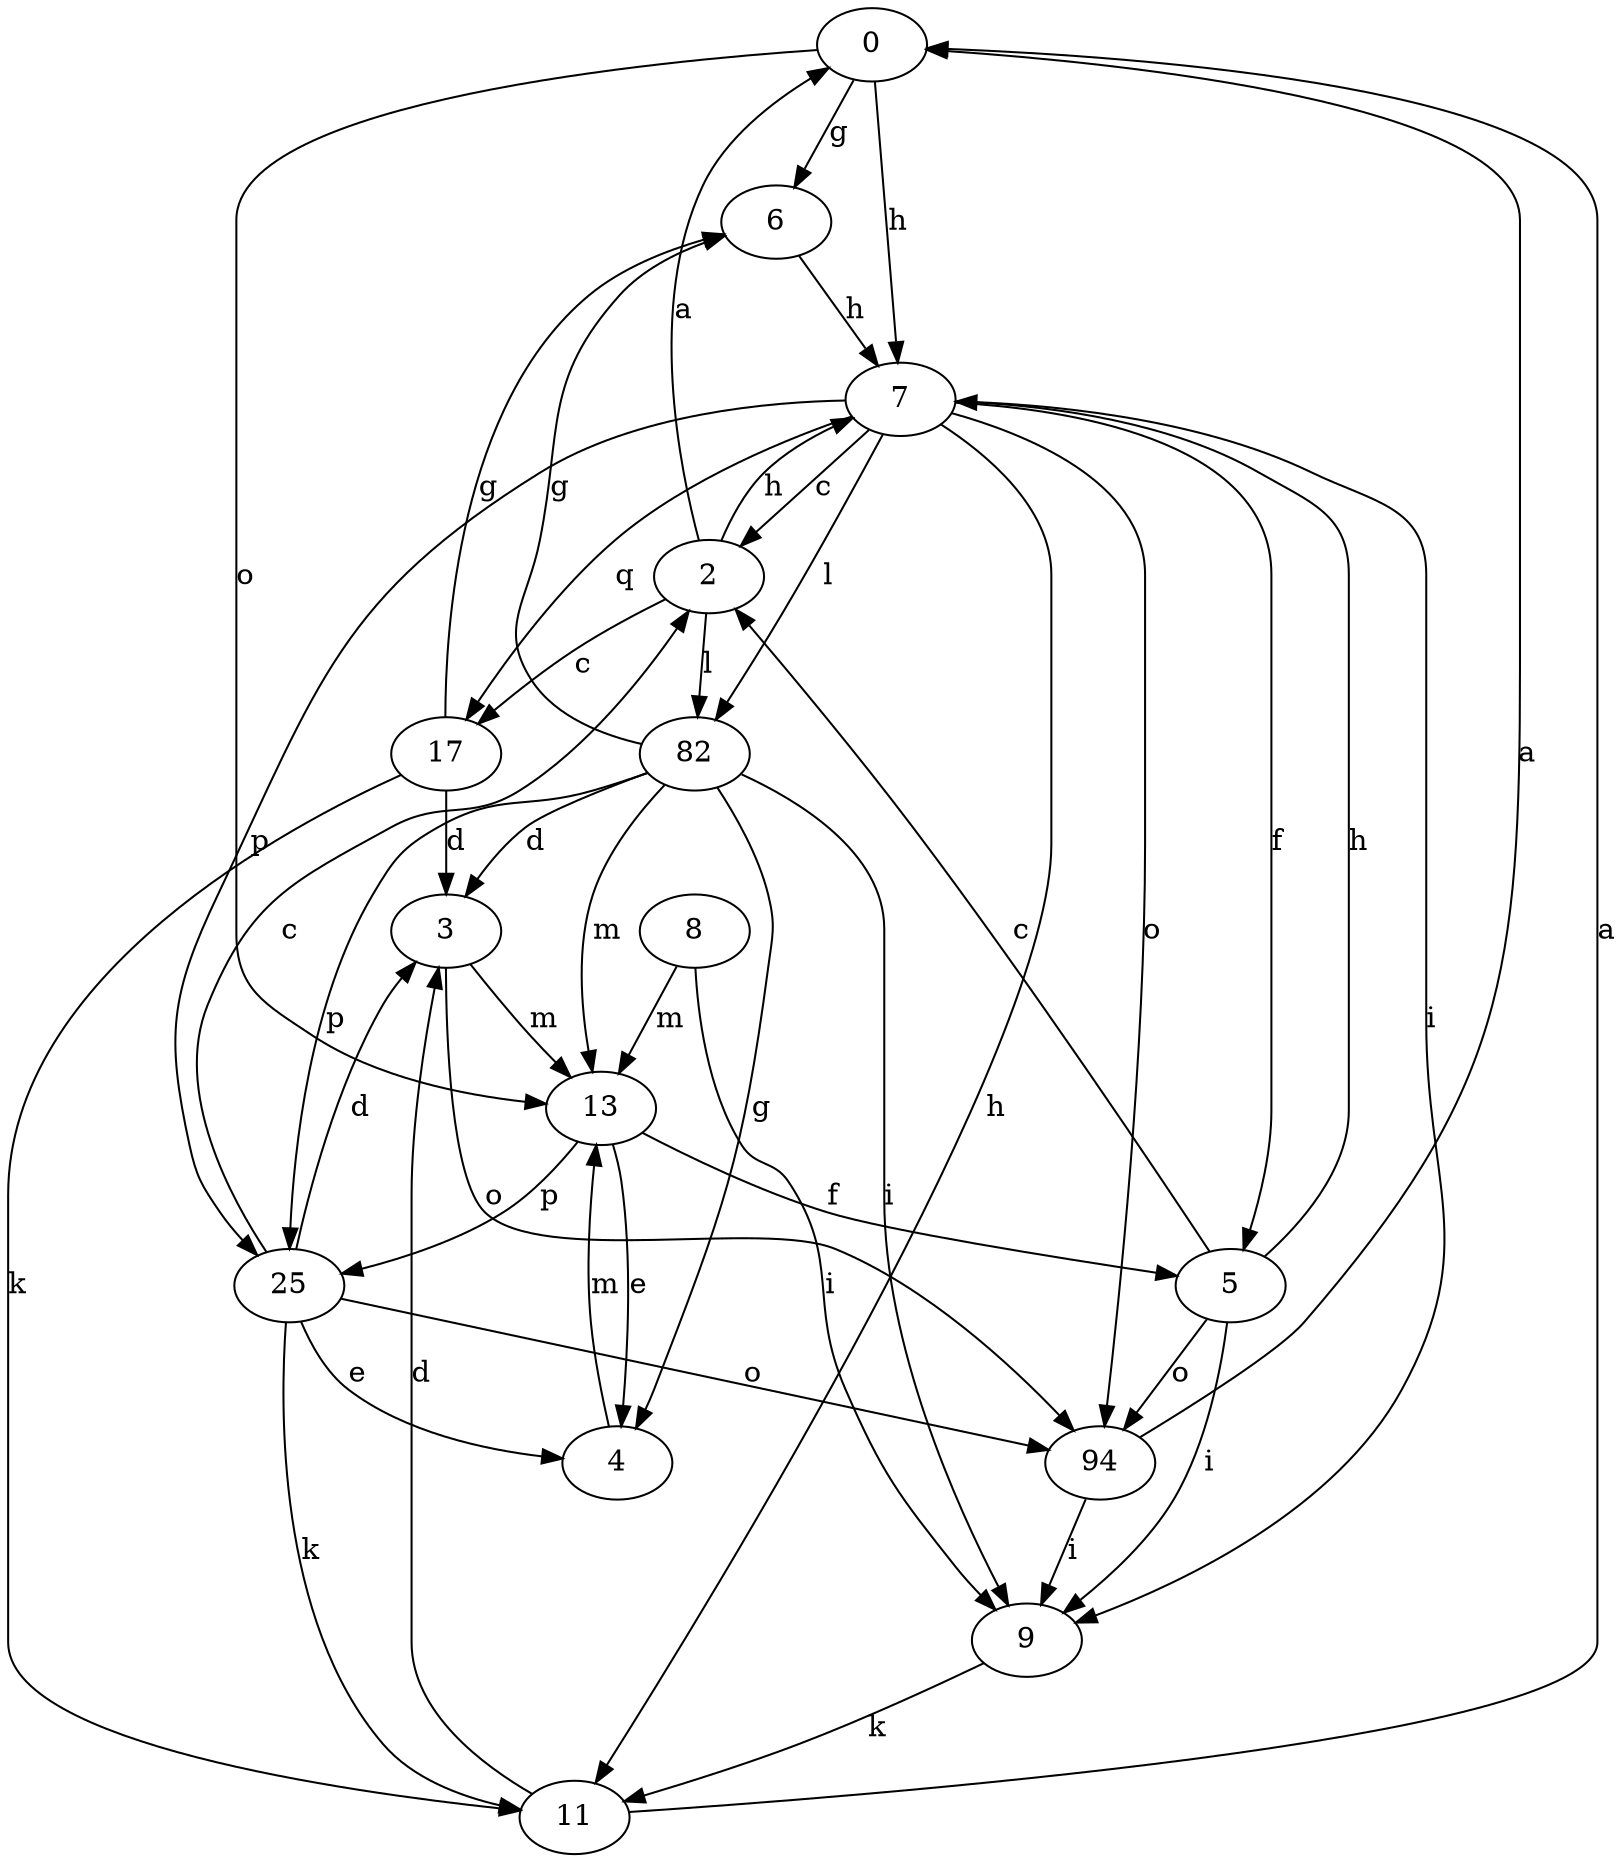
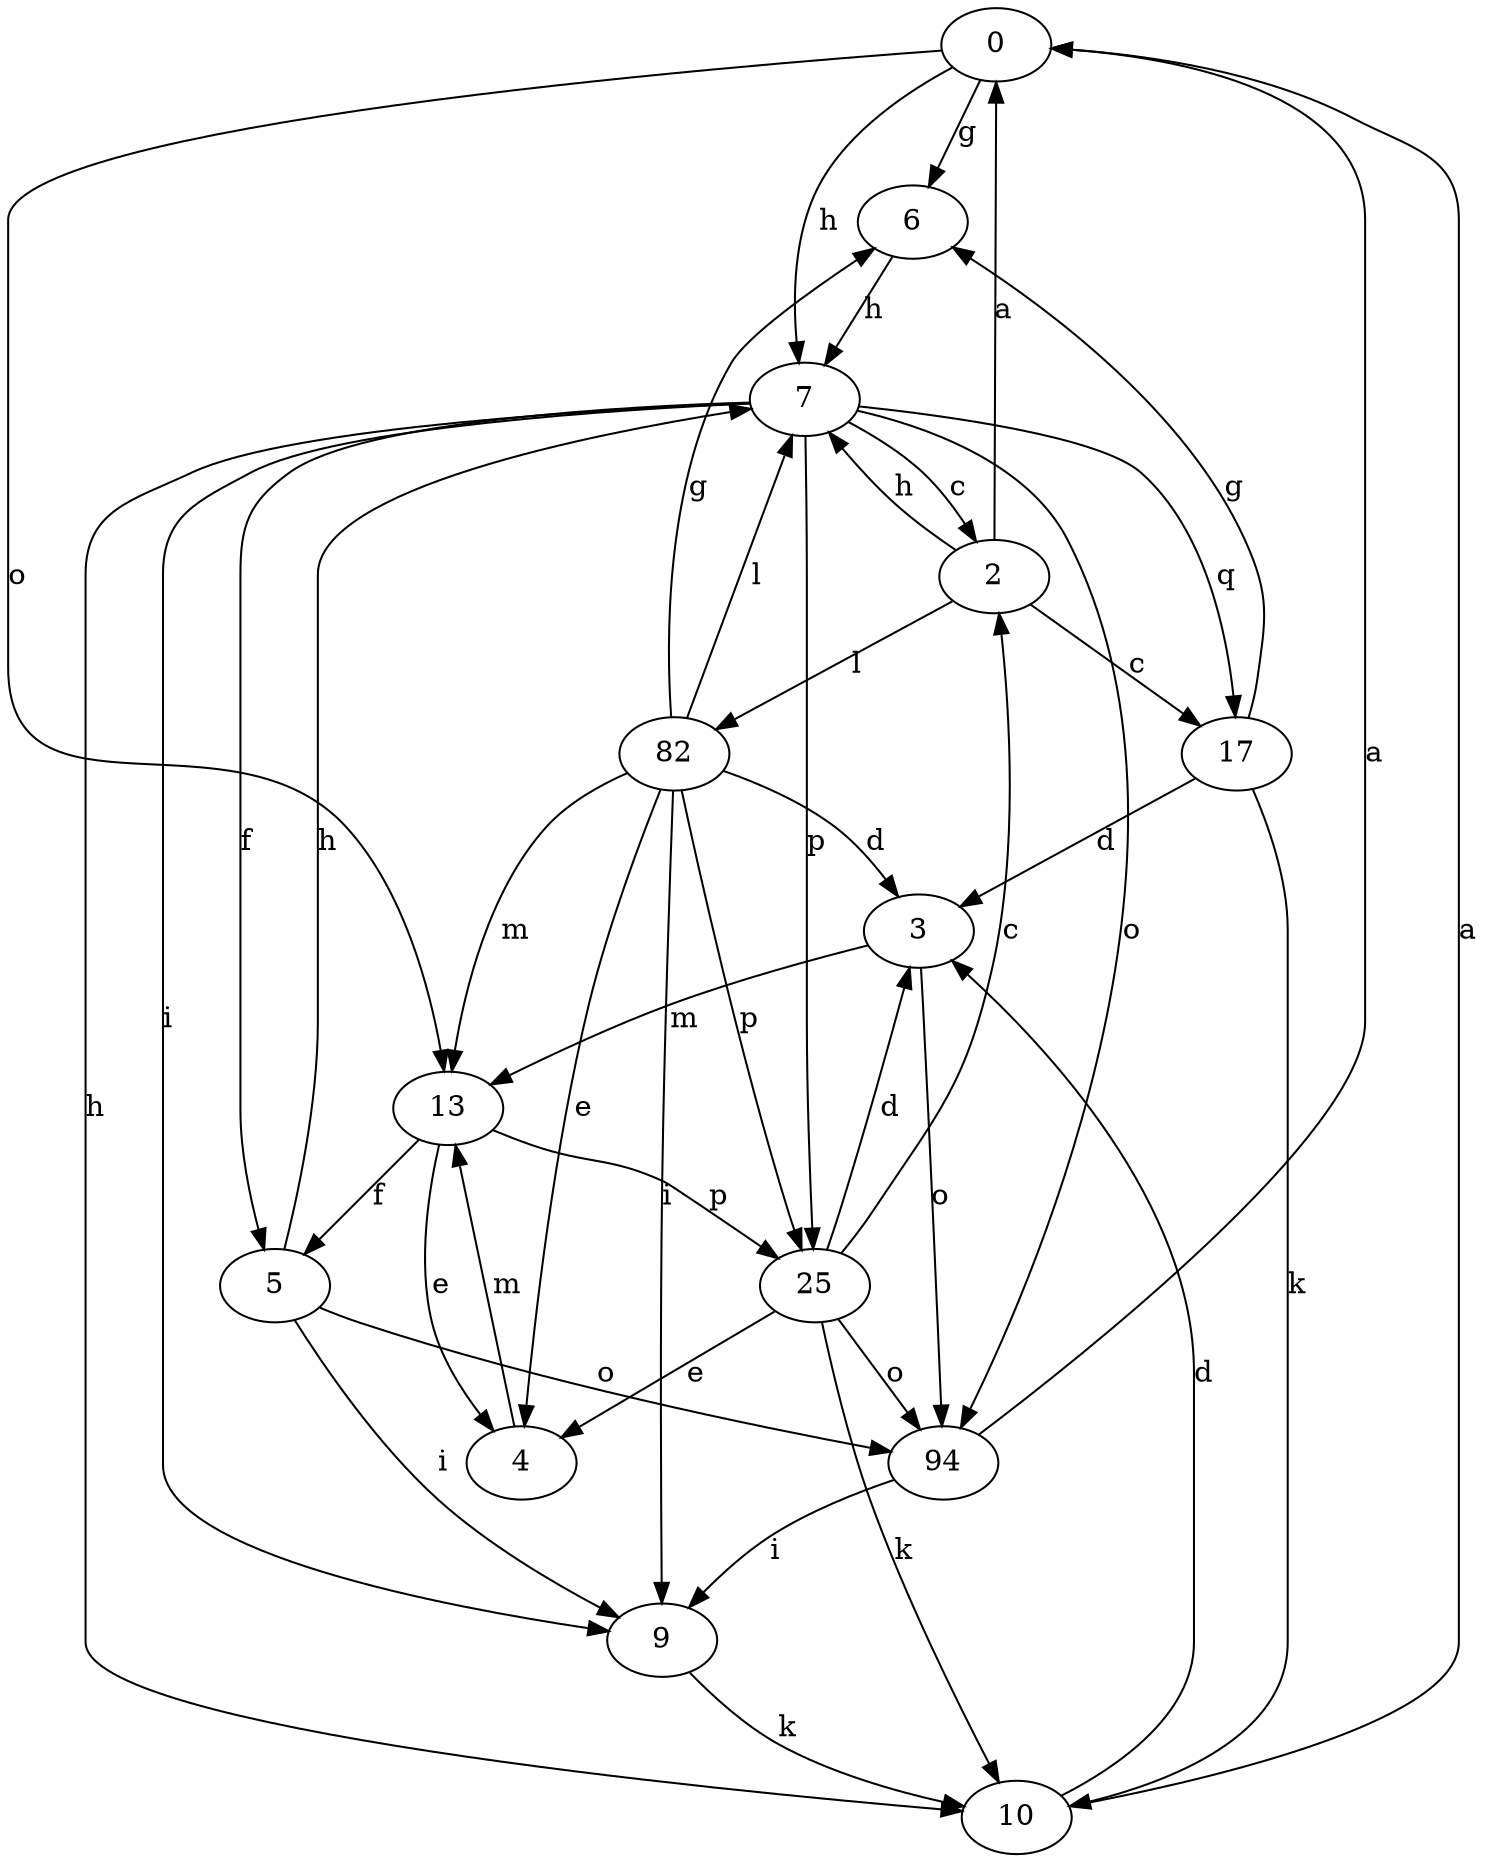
edge "7" -> "82": reversed
node "8": removed
edge "5" -> "2": removed, label "c"
edge "82" -> "4": label "g" -> "e"
node "11": label "11" -> "10"
